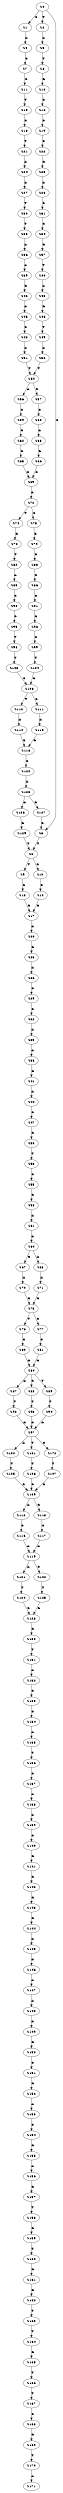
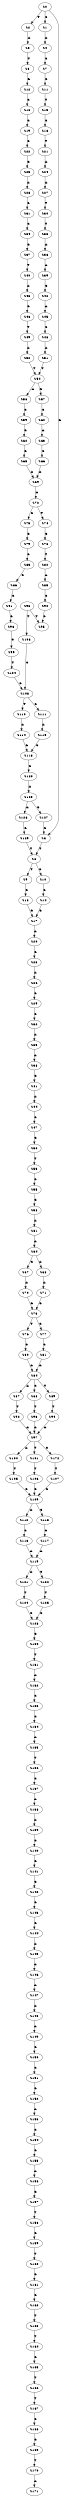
edge "S95" -> "S98": reversed
